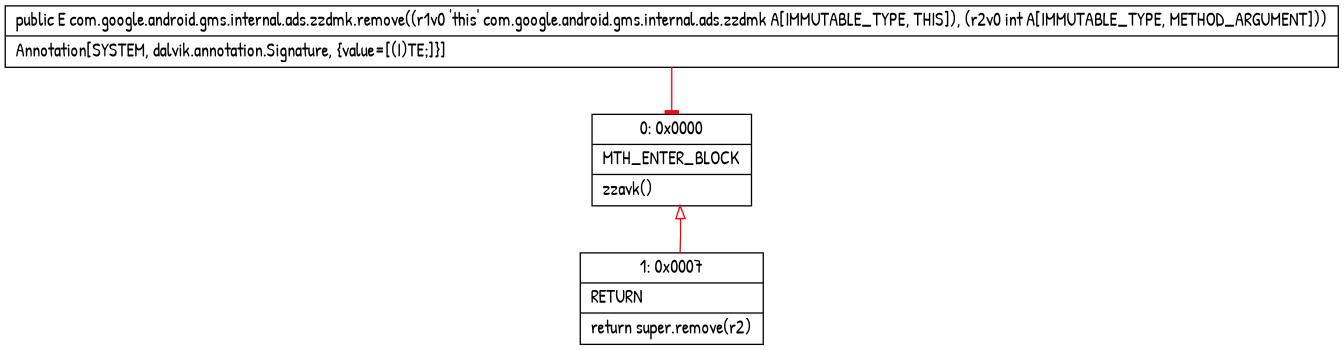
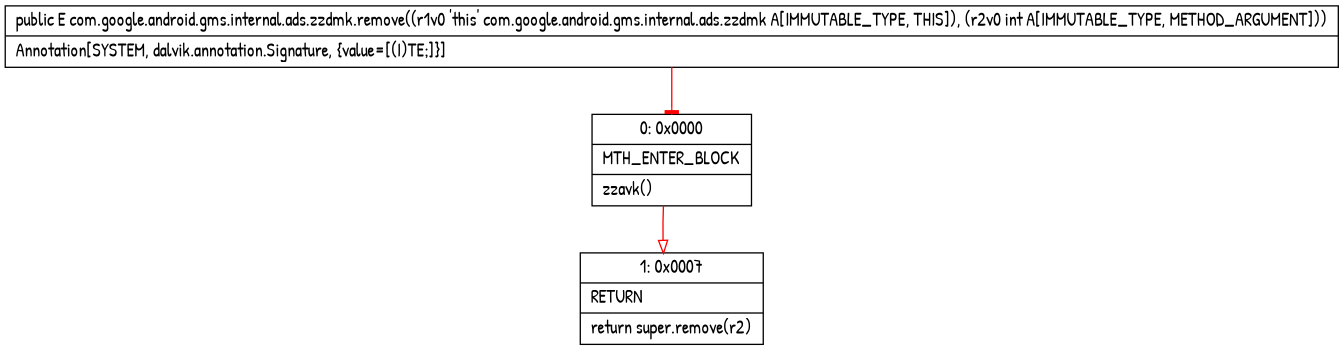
edge "1: 0x0007" -> "0: 0x0000": reversed
